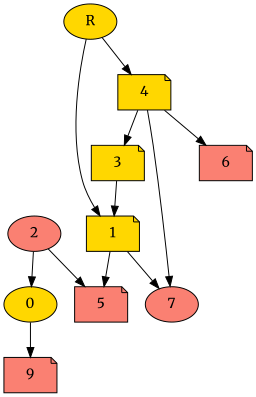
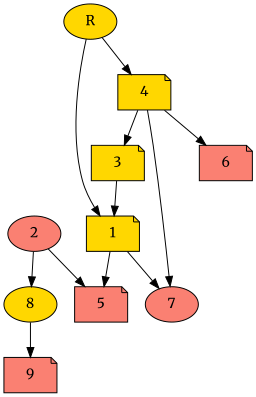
node "0": label "0" -> "8"
